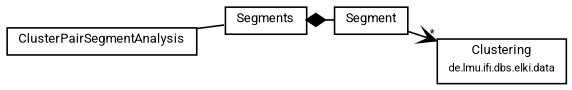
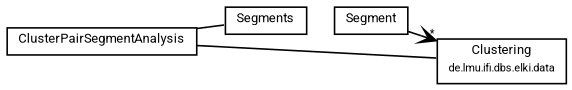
edge "Segment" -> "Segments": removed
edge "ClusterPairSegmentAnalysis" -- "Clustering": added
